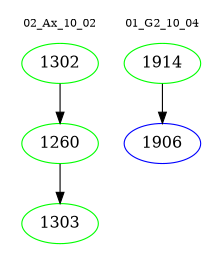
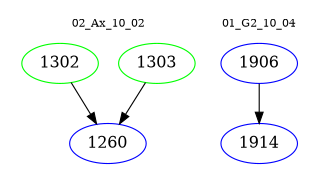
node "1914": color green -> blue
edge "1914" -> "1906": reversed
node "1260": color green -> blue
edge "1260" -> "1303": reversed
